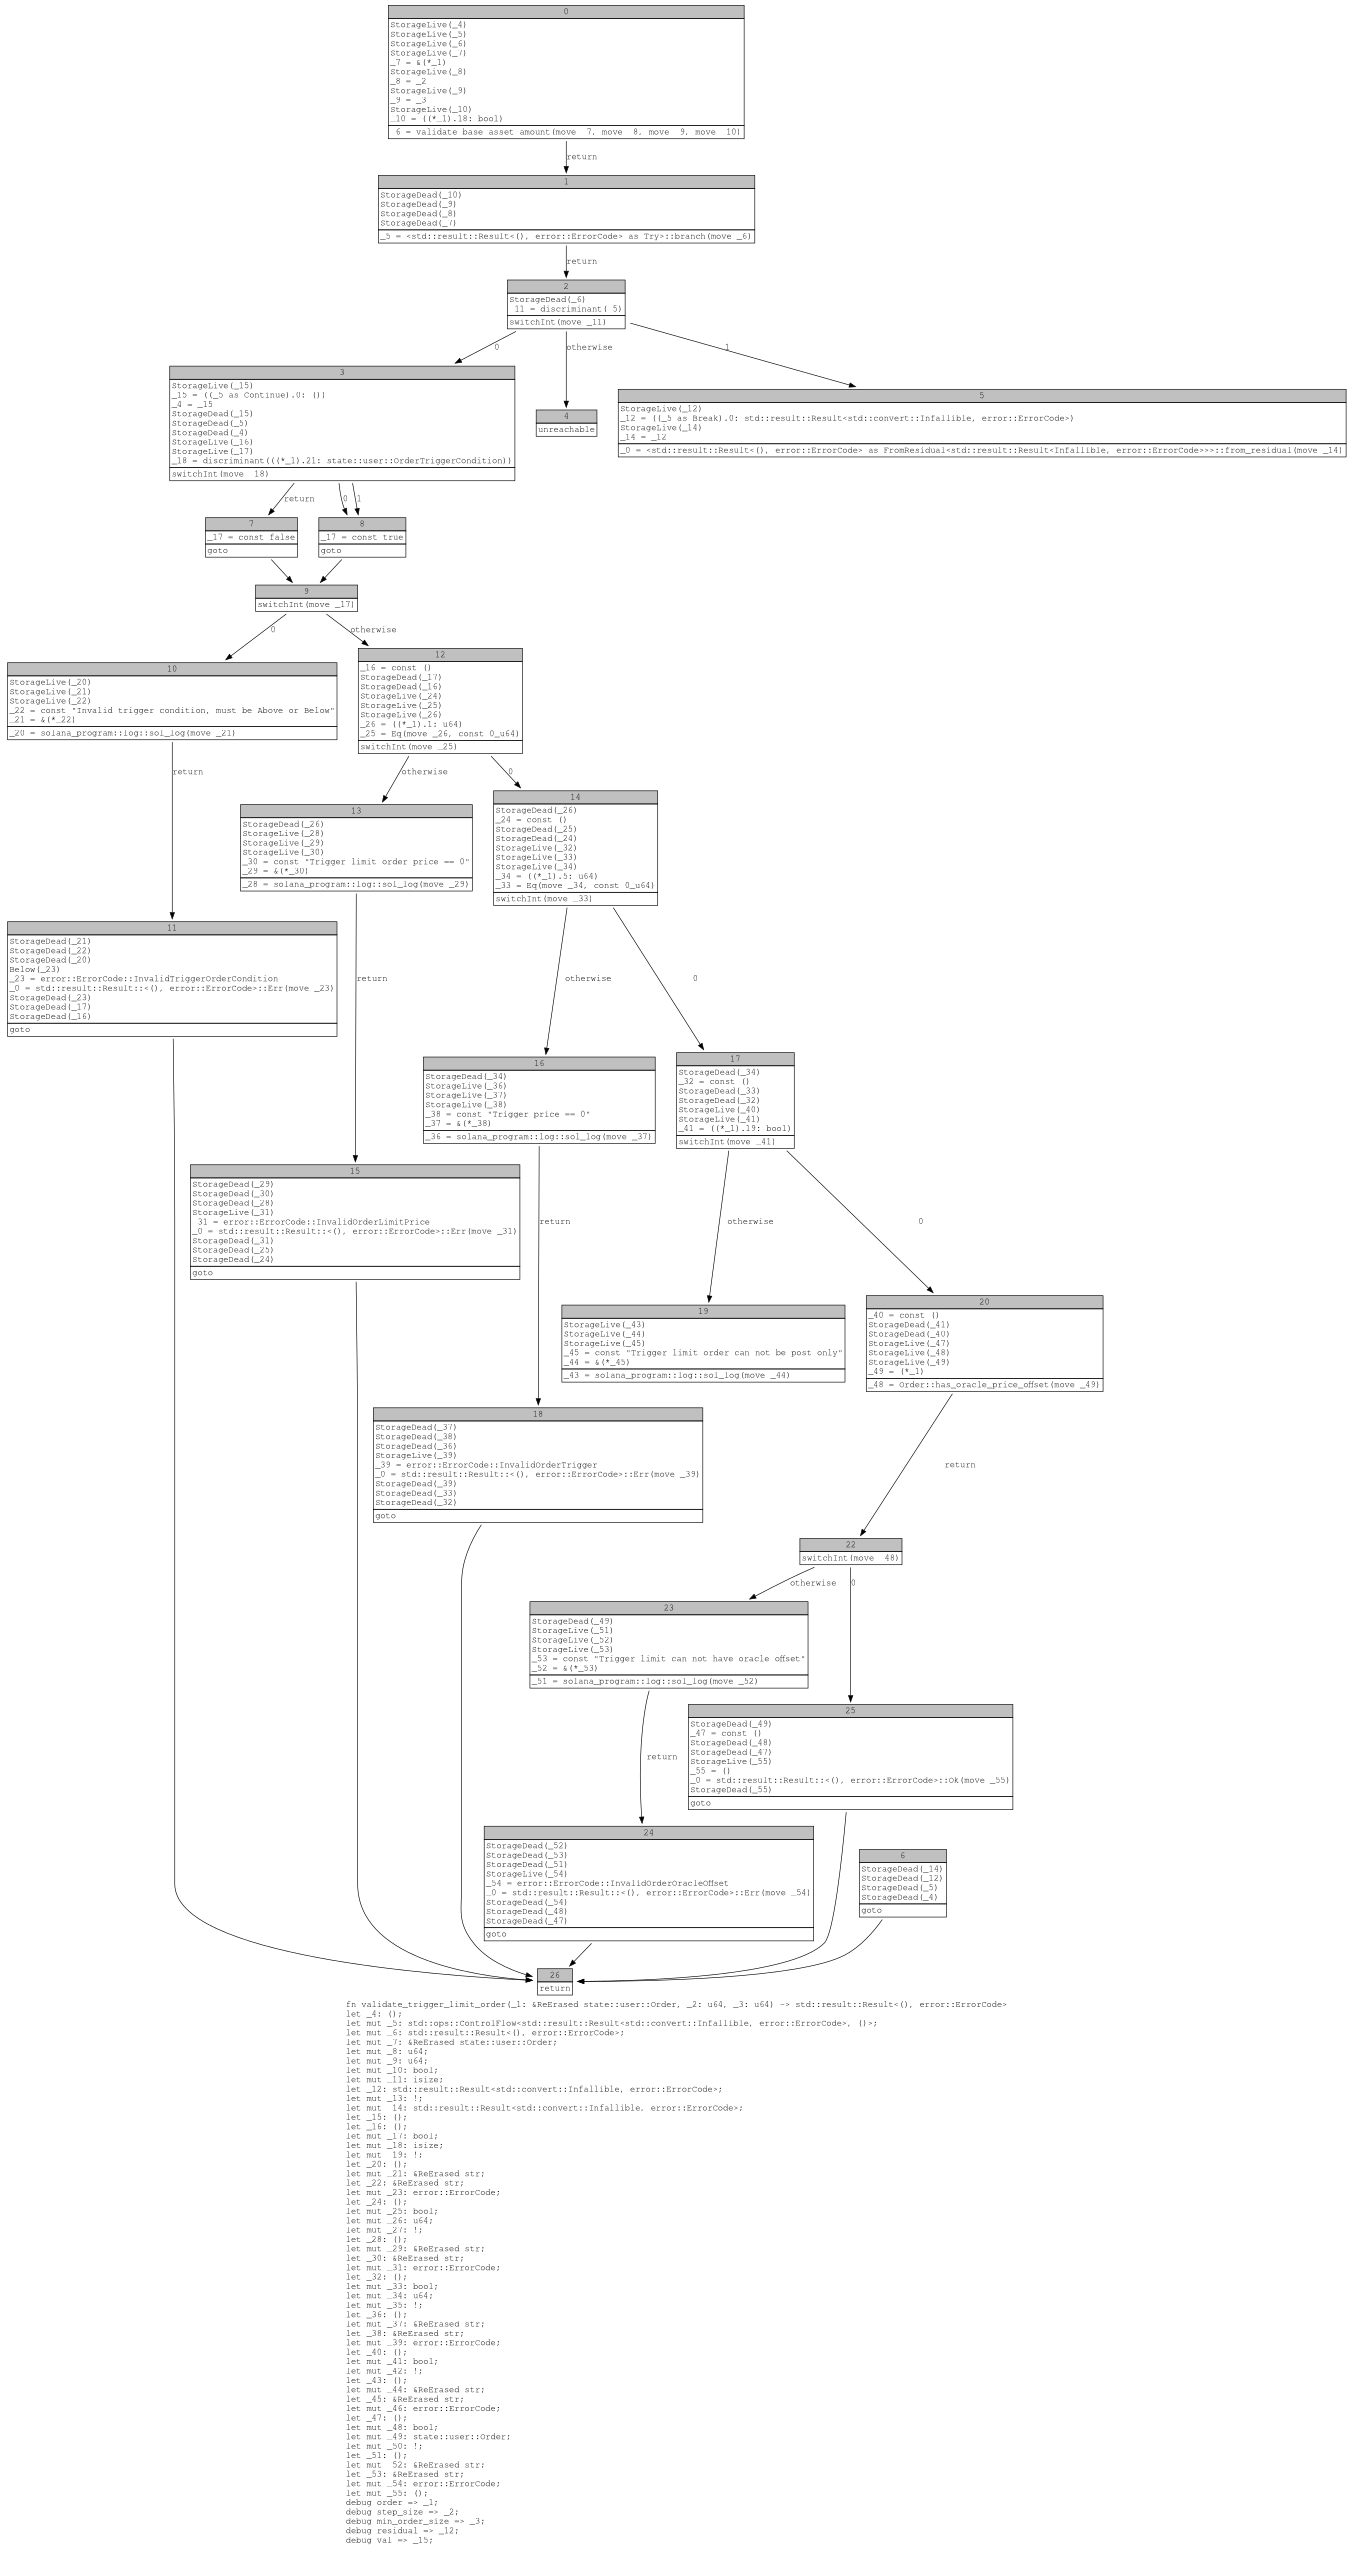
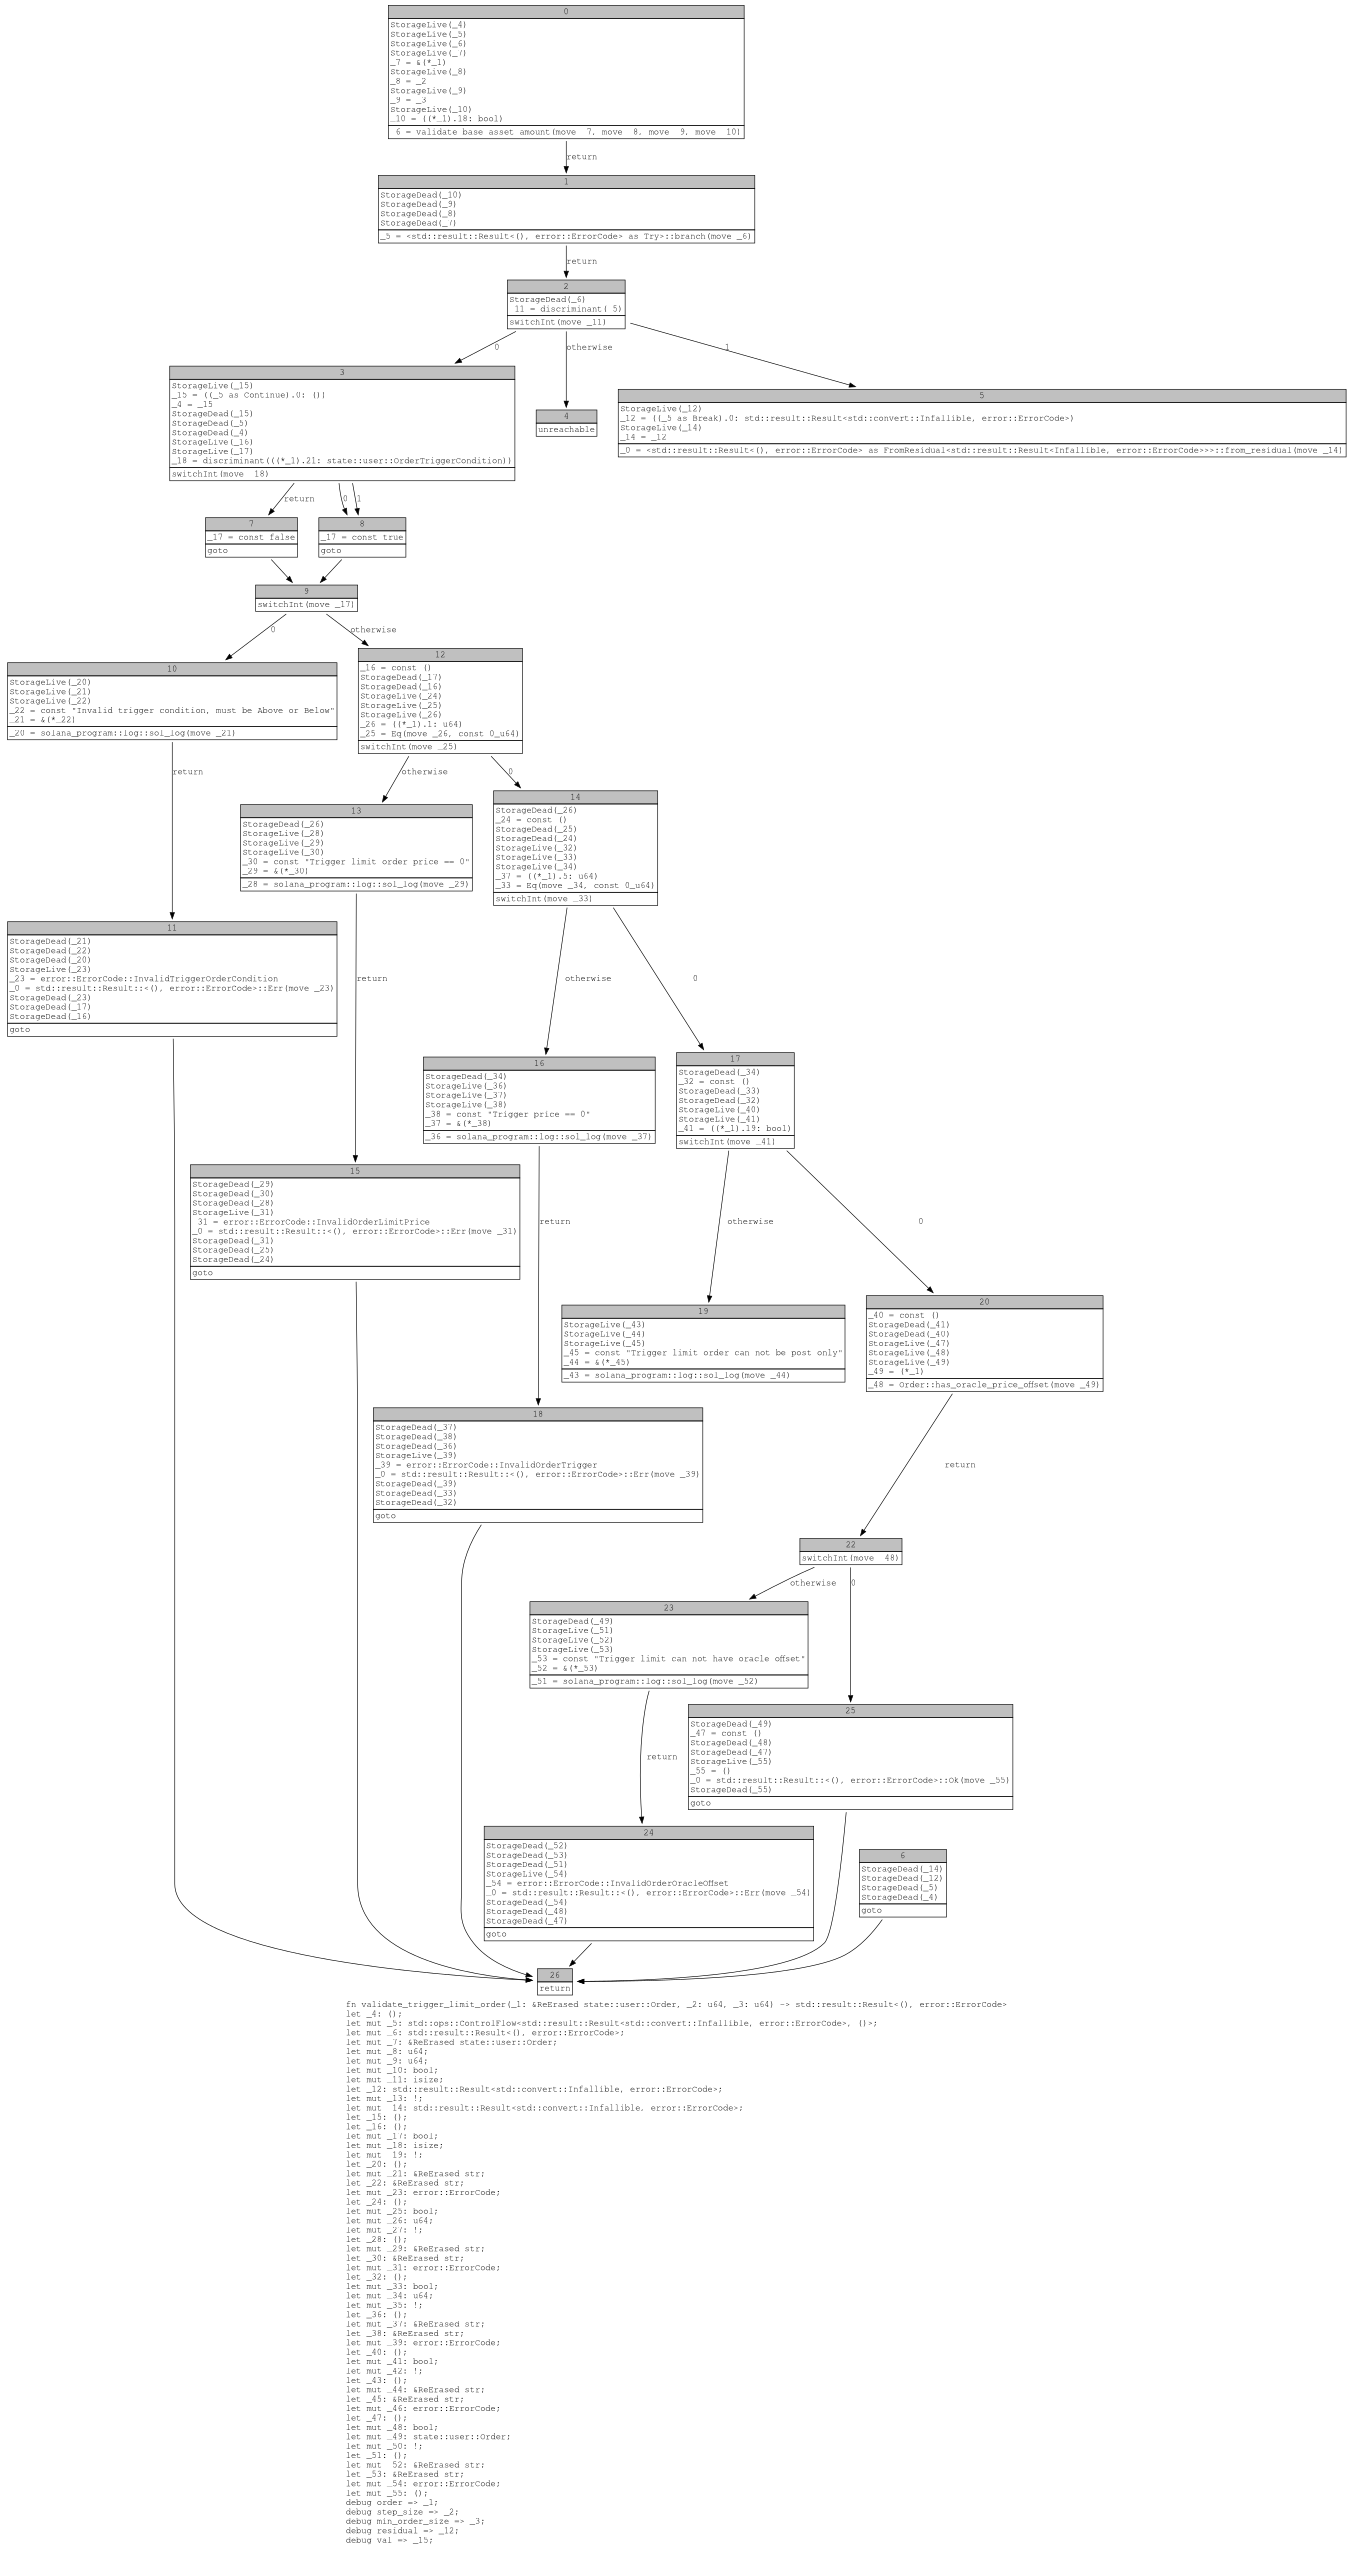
node "14": text "_34 = ((*_1).5: u64)" -> "_37 = ((*_1).5: u64)"
node "11": text "Below(_23)" -> "StorageLive(_23)"
